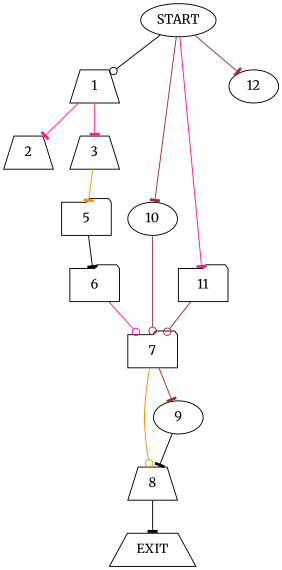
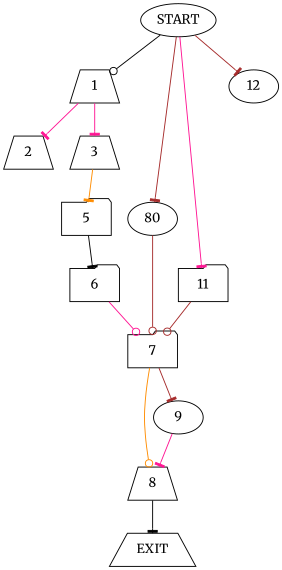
node "10": label "10" -> "80"
edge "9" -> "8": color black -> deeppink
